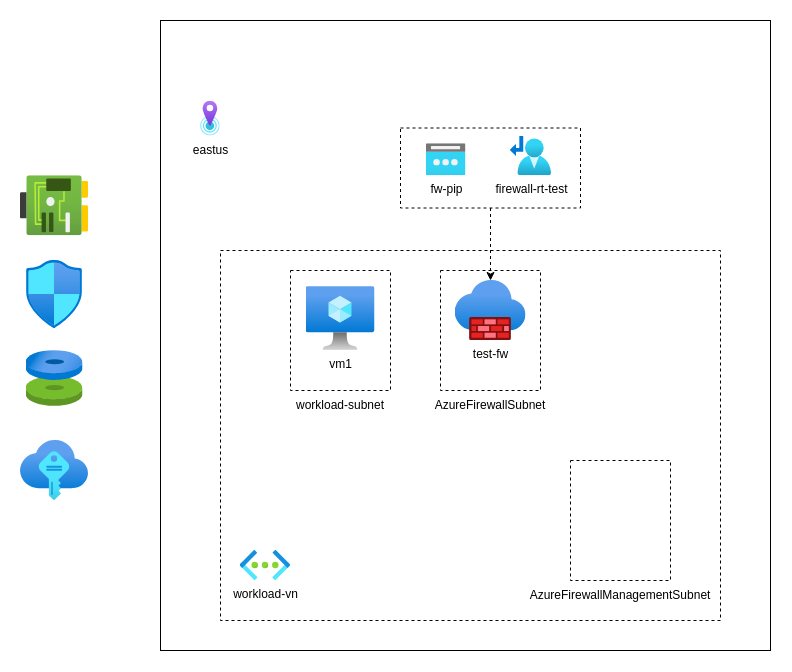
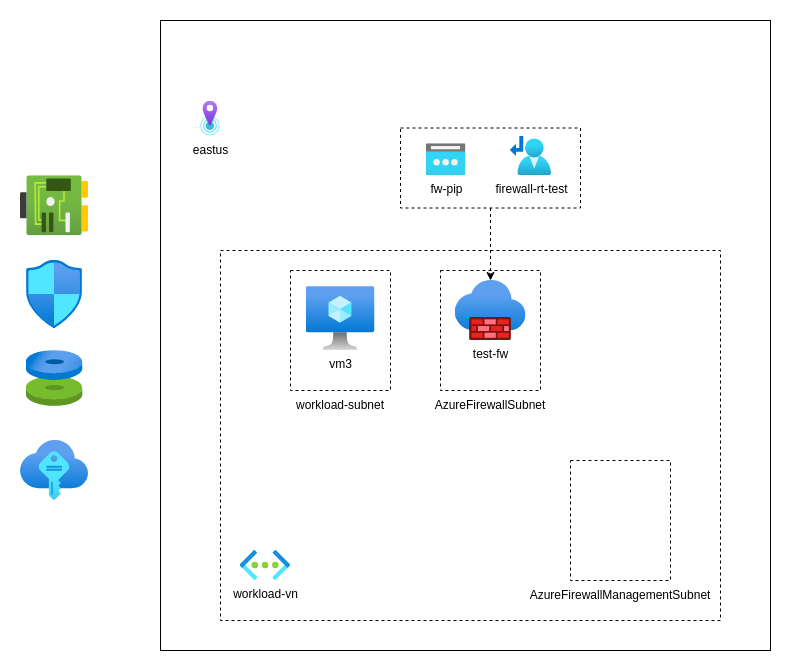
node "vm1": label "vm1" -> "vm3"
